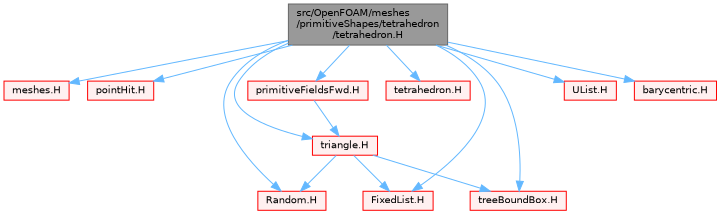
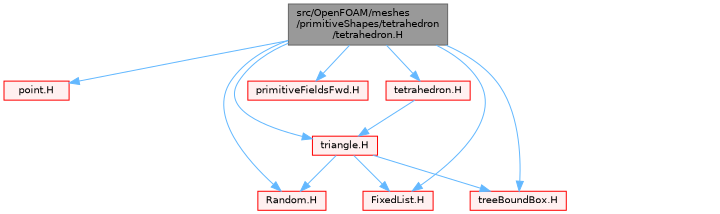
node "meshes.H": label "meshes.H" -> "point.H"
node "pointHit.H": removed
node "UList.H": removed
node "barycentric.H": removed
edge "primitiveFieldsFwd.H" -> "triangle.H": now "tetrahedron.H" -> "triangle.H"
